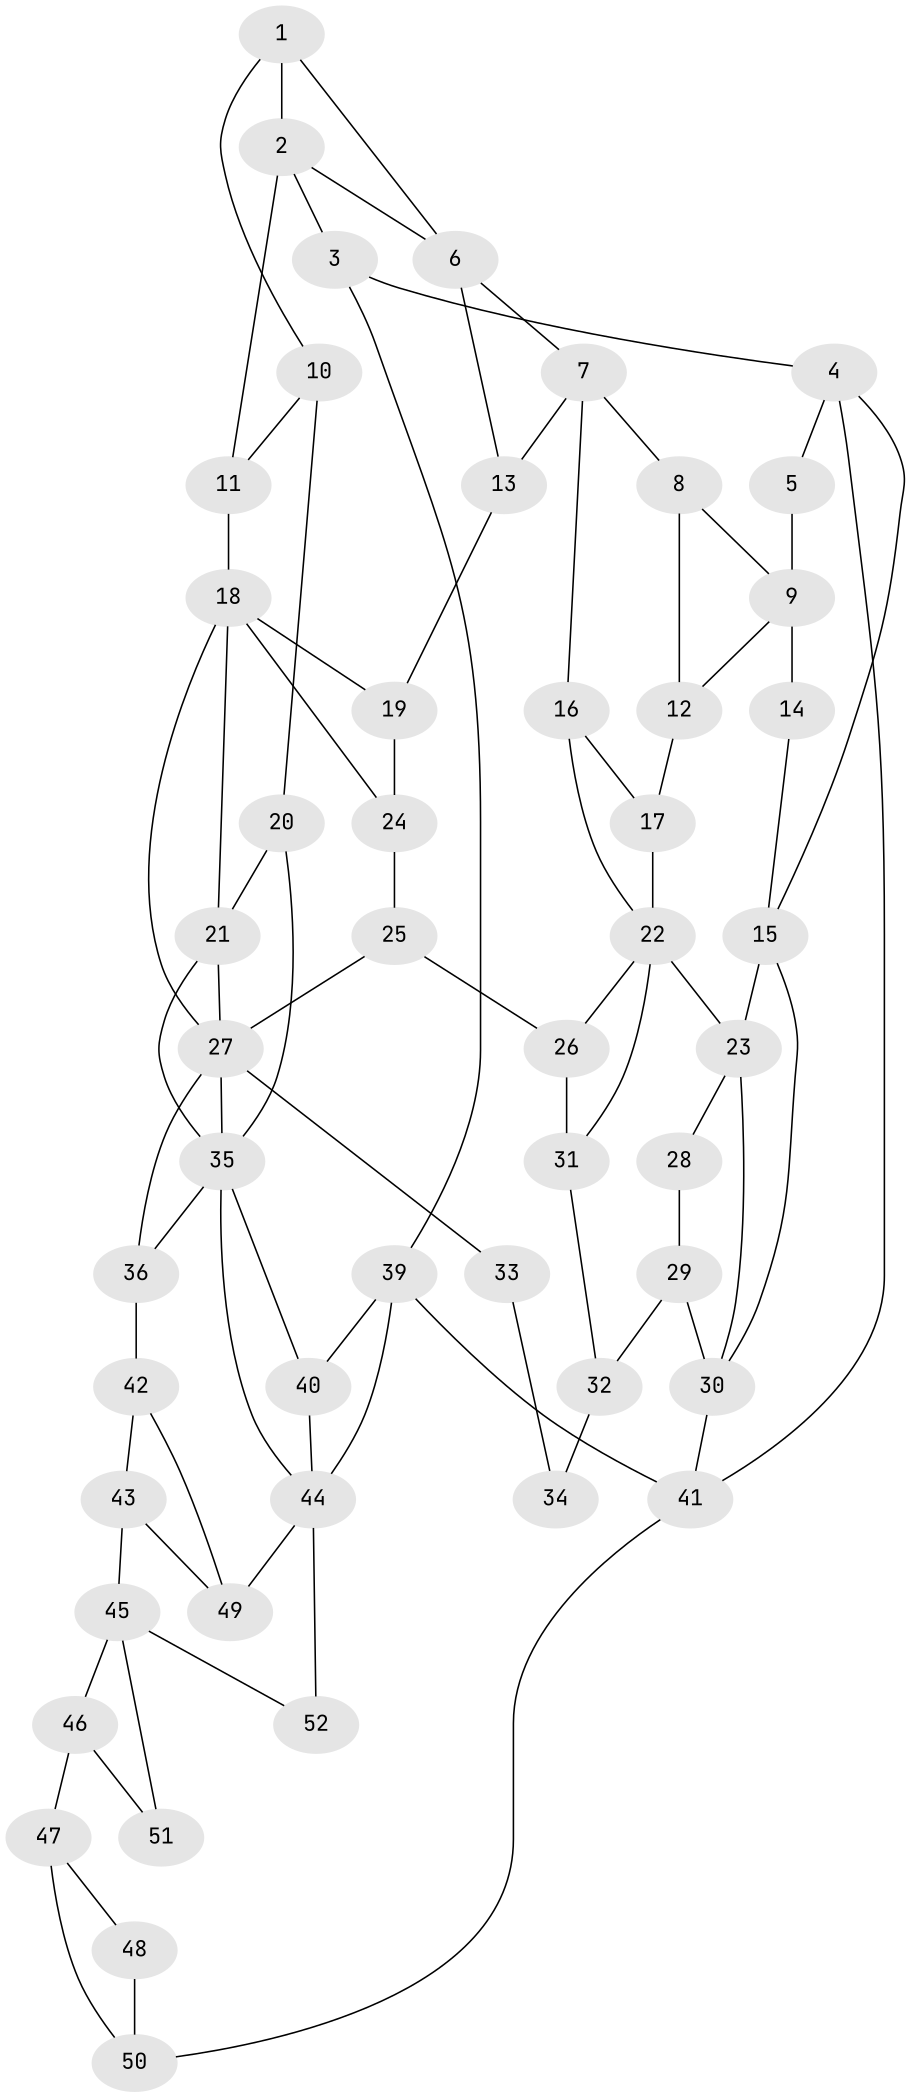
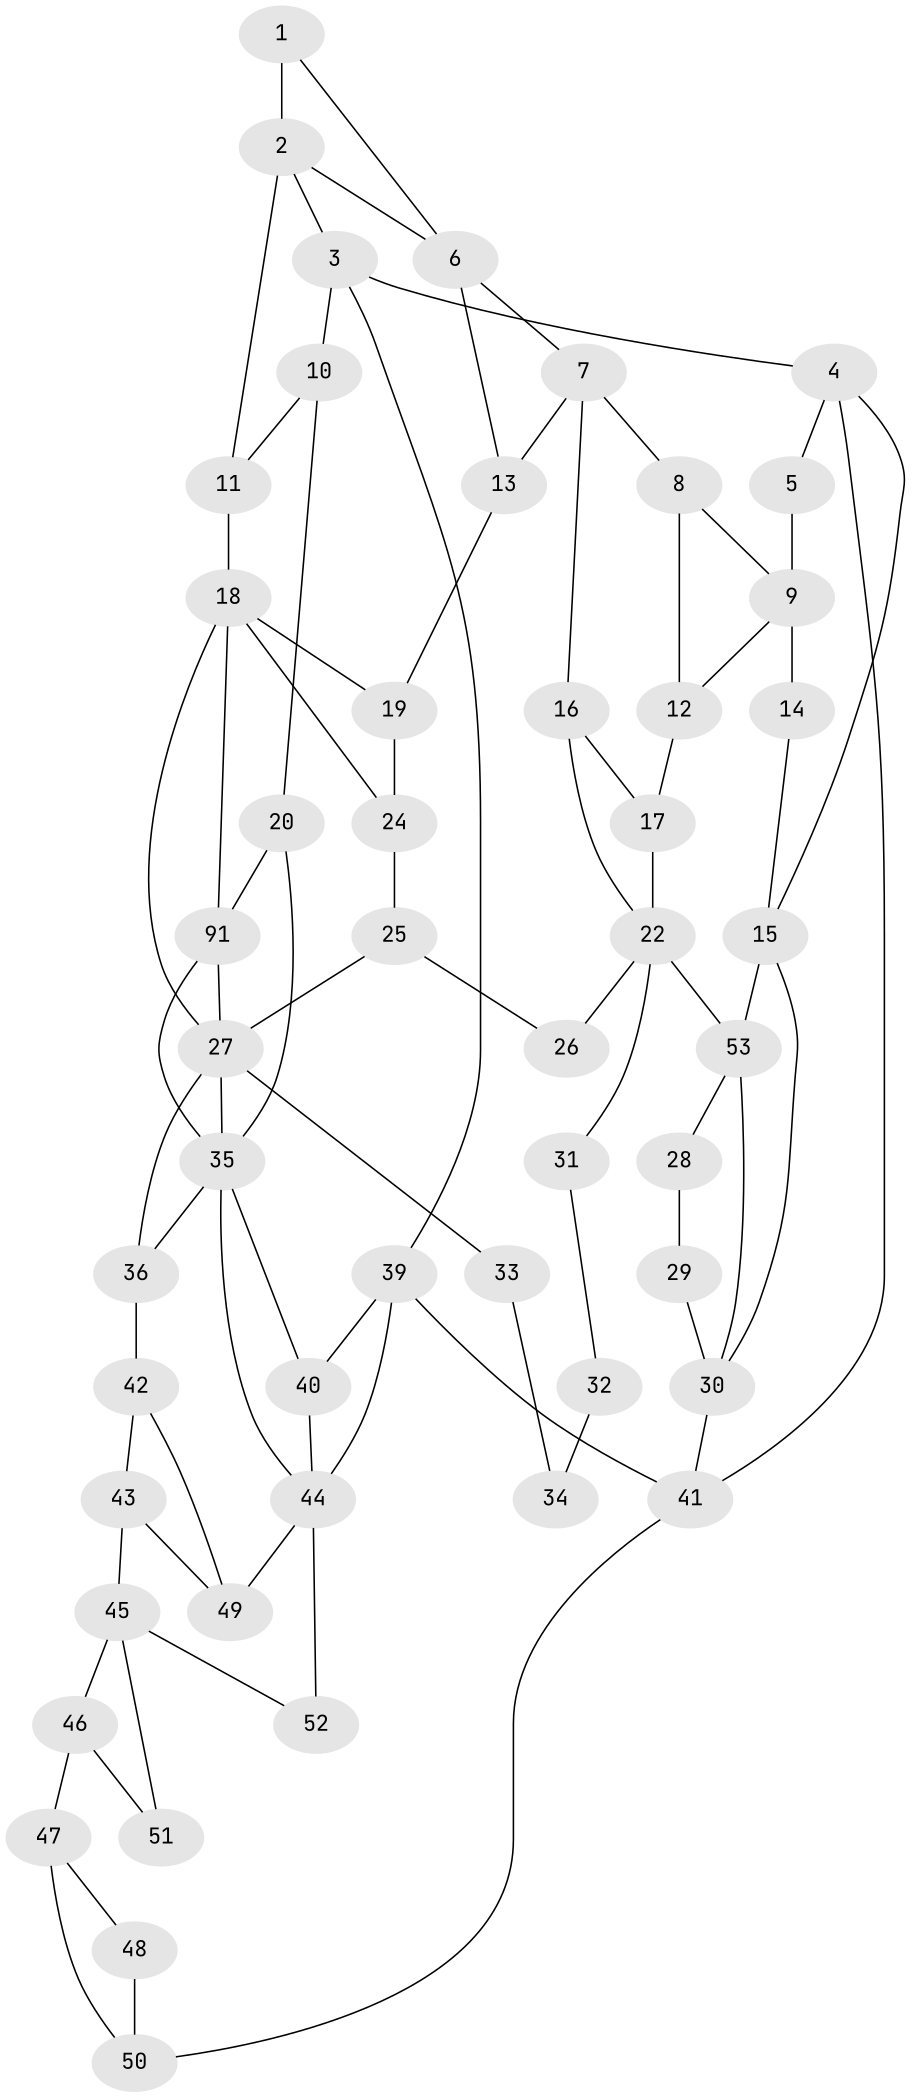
edge "1" -- "10": now "3" -- "10"
node "21": label "21" -> "91"
node "23": label "23" -> "53"
edge "26" -- "31": removed
edge "29" -- "32": removed
